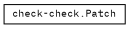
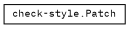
node "check-check.Patch": label "check-check.Patch" -> "check-style.Patch"
